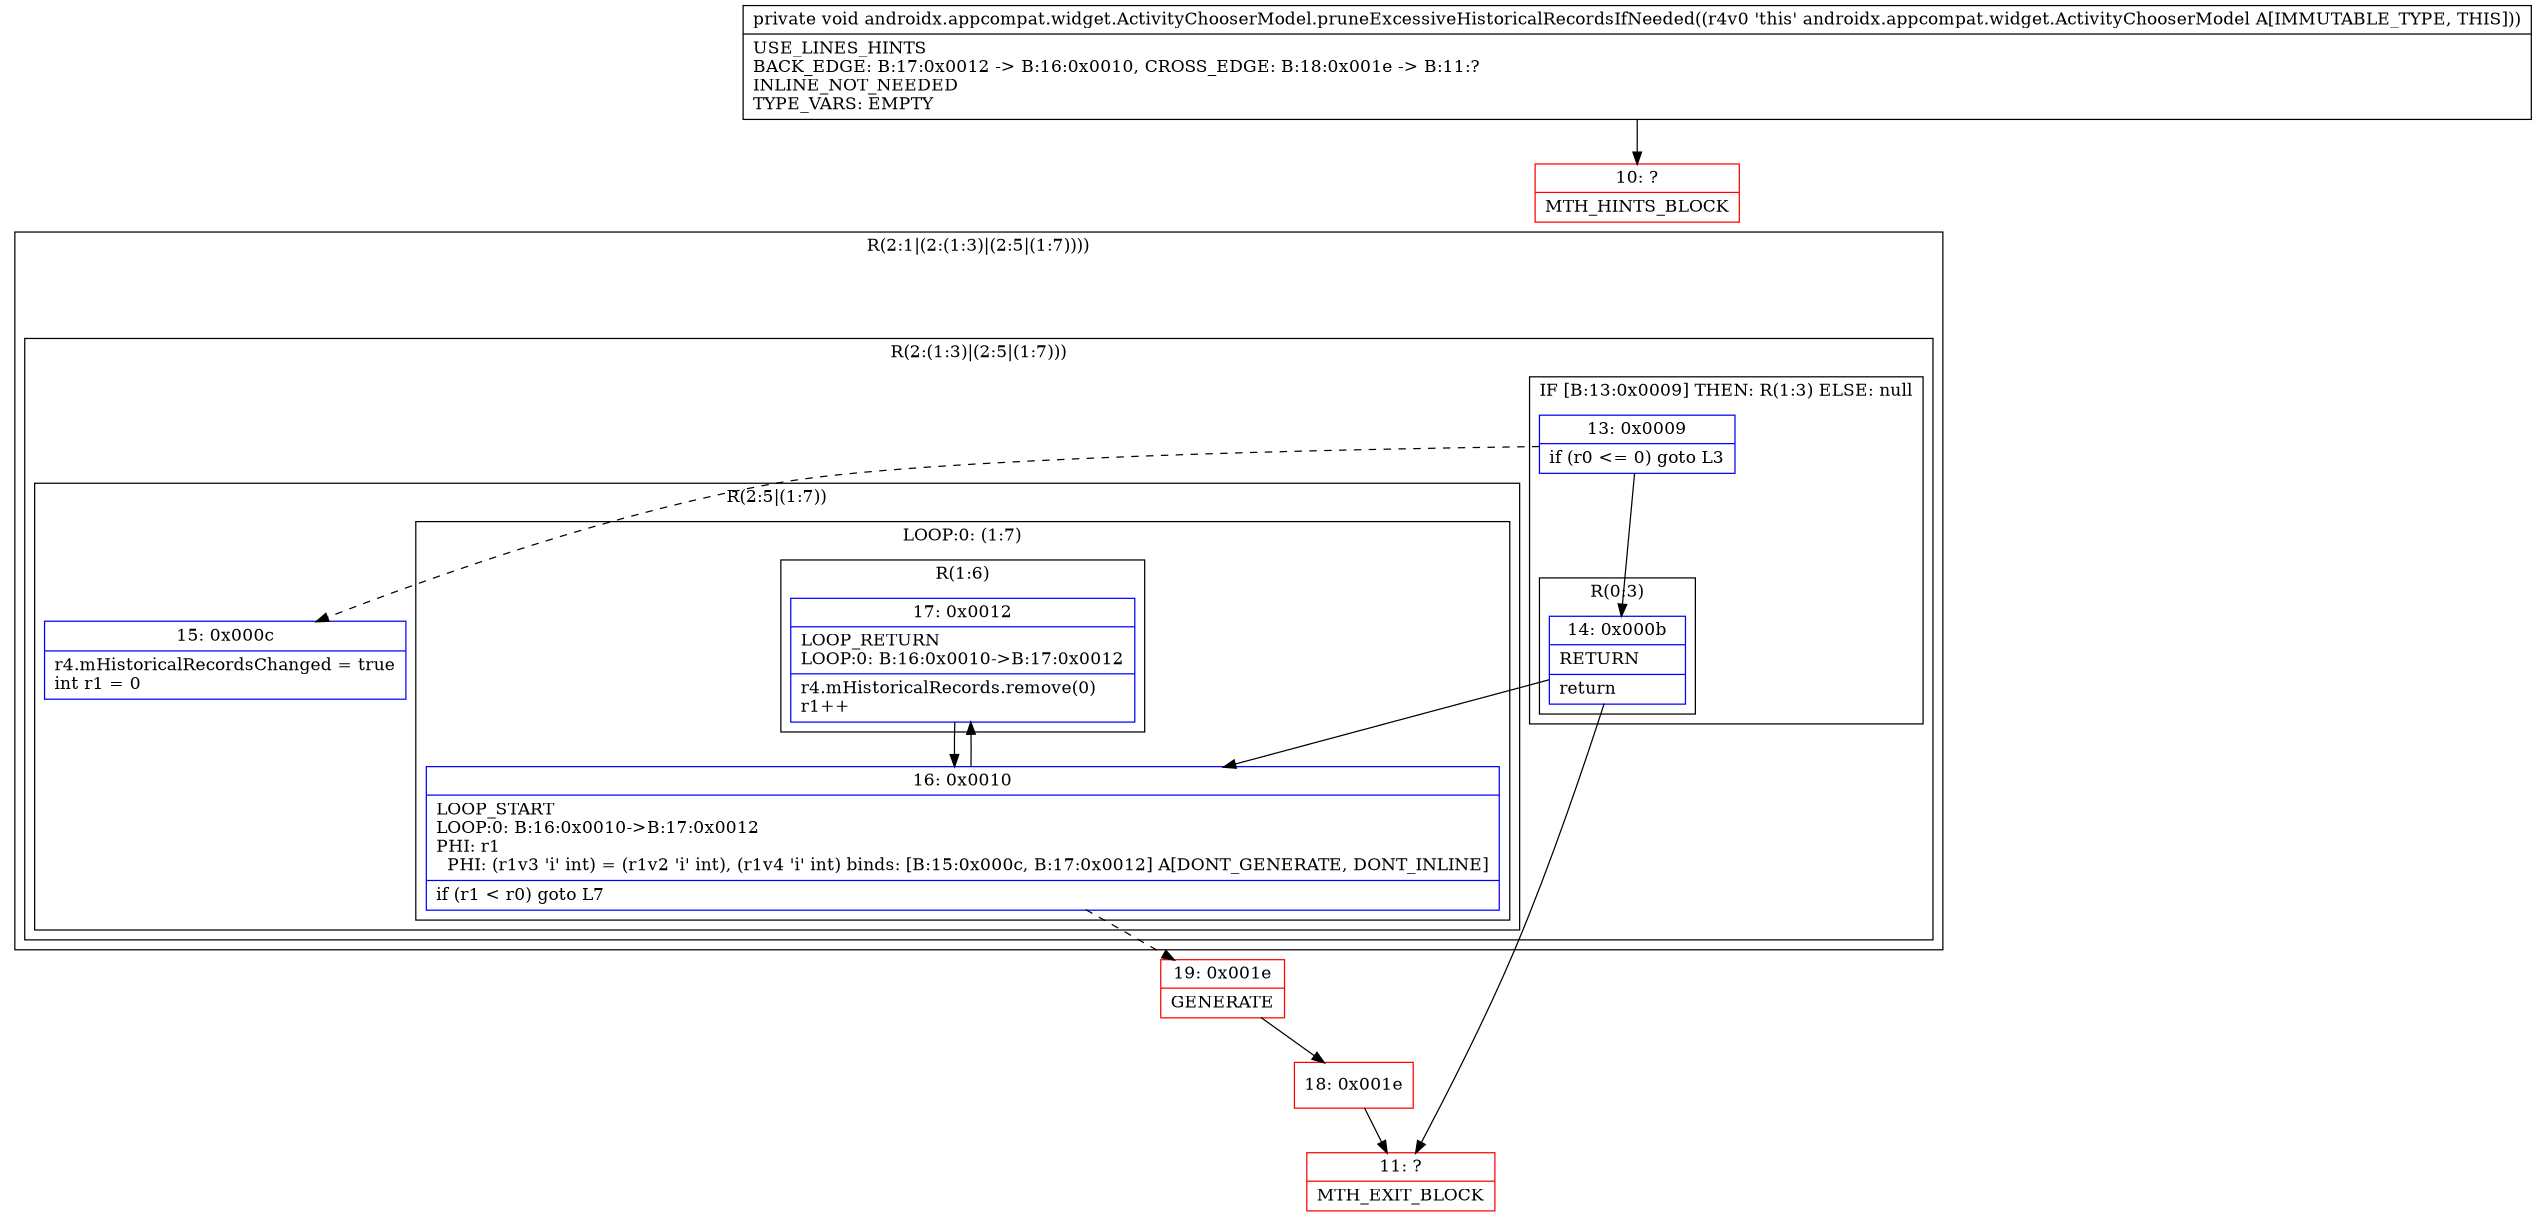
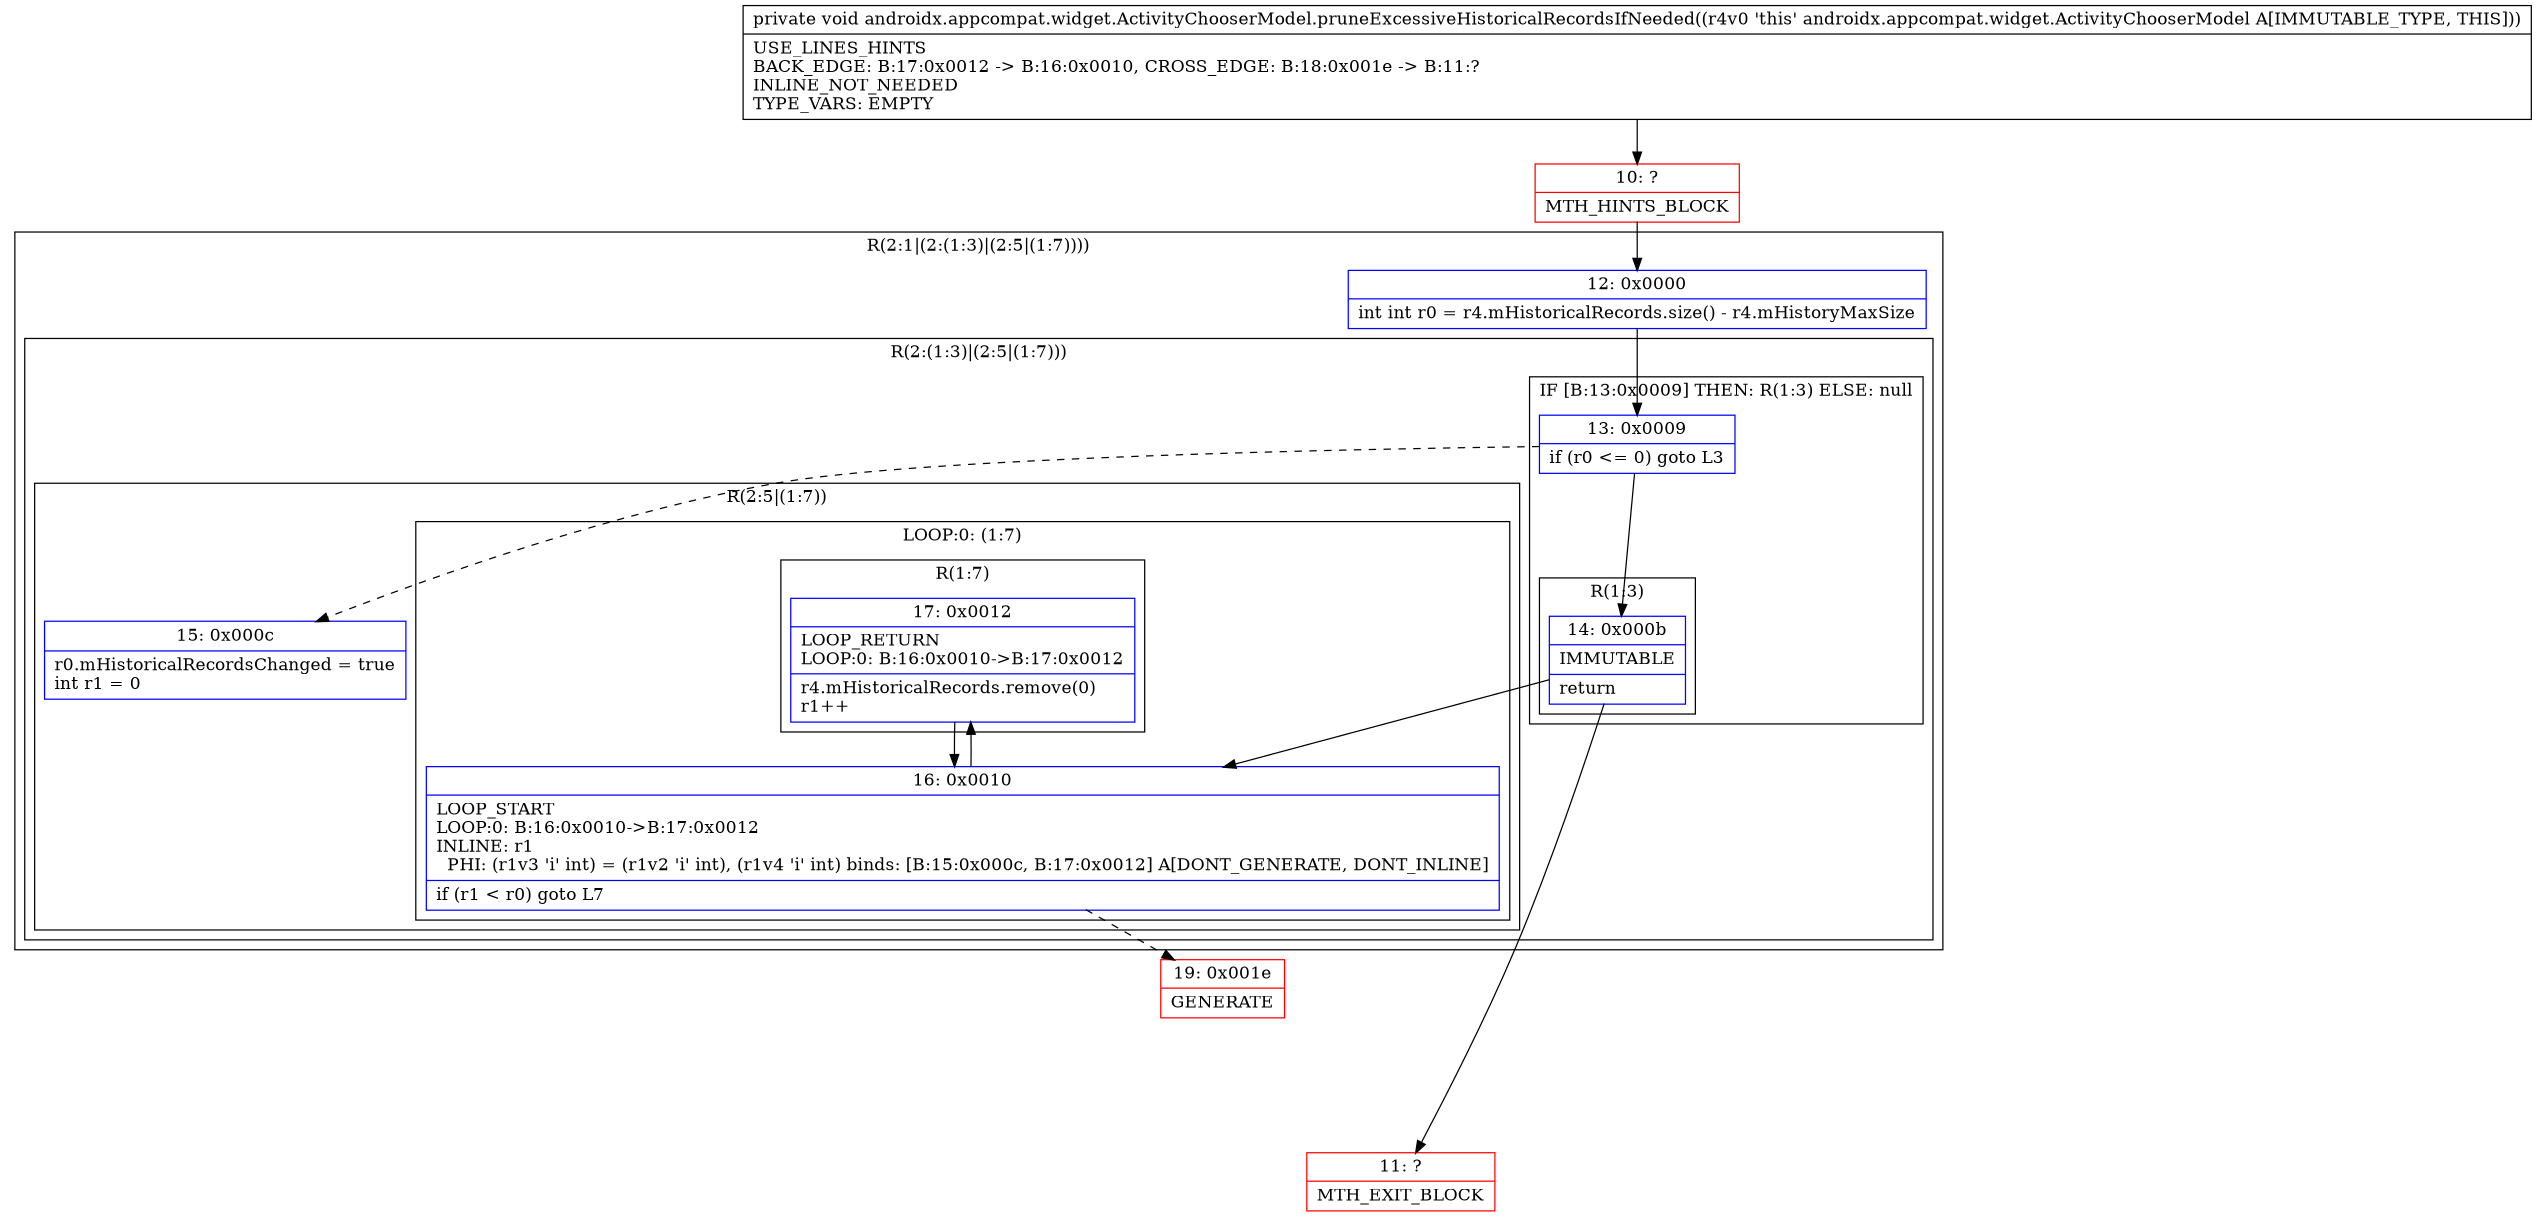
node "12: 0x0000": added
cluster "R(1:6)": label "R(1:6)" -> "R(1:7)"
cluster "R(0:3)": label "R(0:3)" -> "R(1:3)"
node "14: 0x000b": text "RETURN" -> "IMMUTABLE"
node "15: 0x000c": text "r4.mHistoricalRecordsChanged = true" -> "r0.mHistoricalRecordsChanged = true"
node "16: 0x0010": text "PHI: r1" -> "INLINE: r1"
node "18: 0x001e": removed
